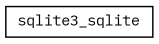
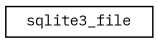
node "sqlite3_sqlite": label "sqlite3_sqlite" -> "sqlite3_file"
